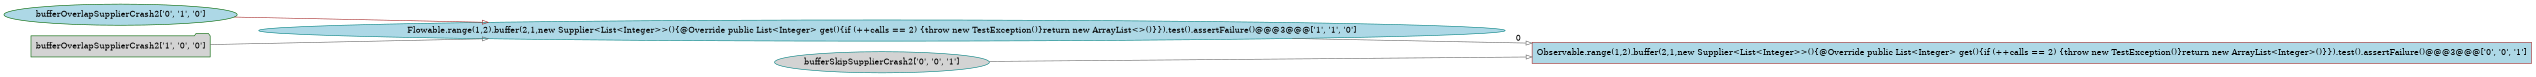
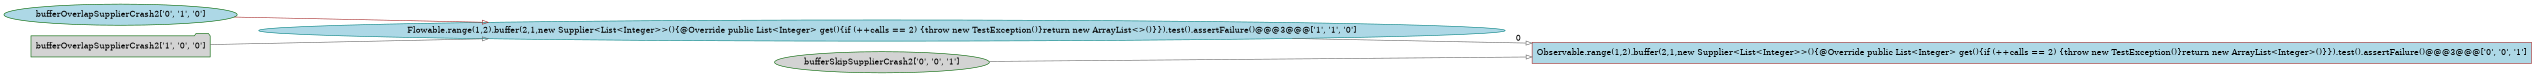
node "bufferSkipSupplierCrash2['0', '0', '1']": color teal -> darkgreen
